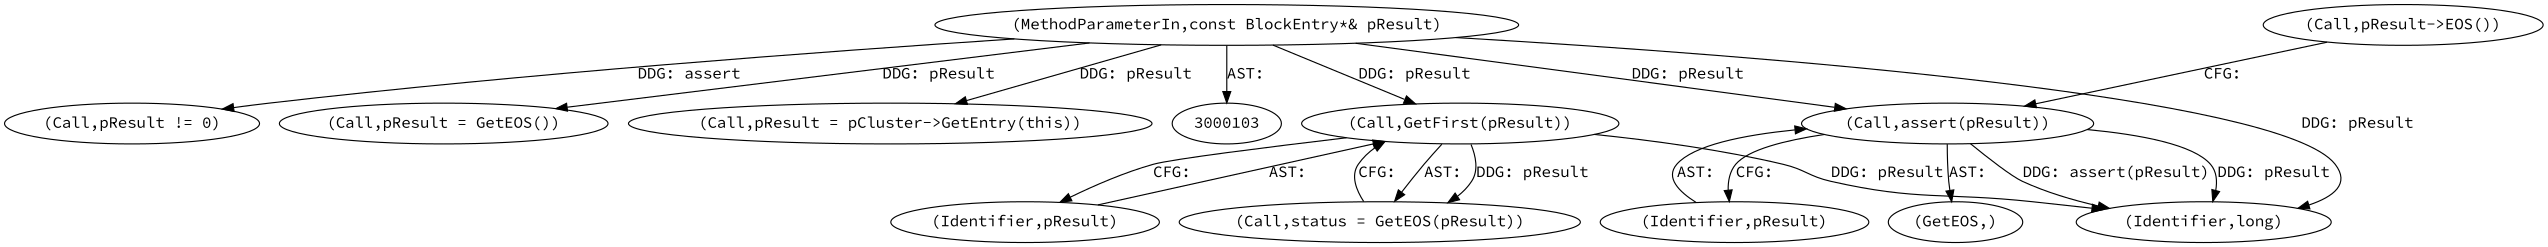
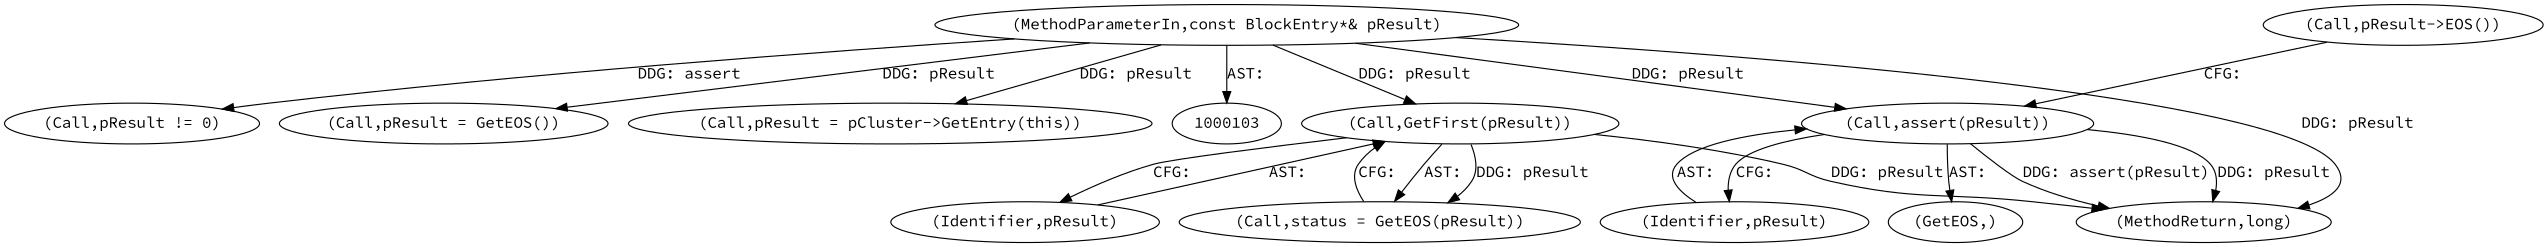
node "3000103": label "3000103" -> "1000103"
node "(Identifier,long)": label "(Identifier,long)" -> "(MethodReturn,long)"
